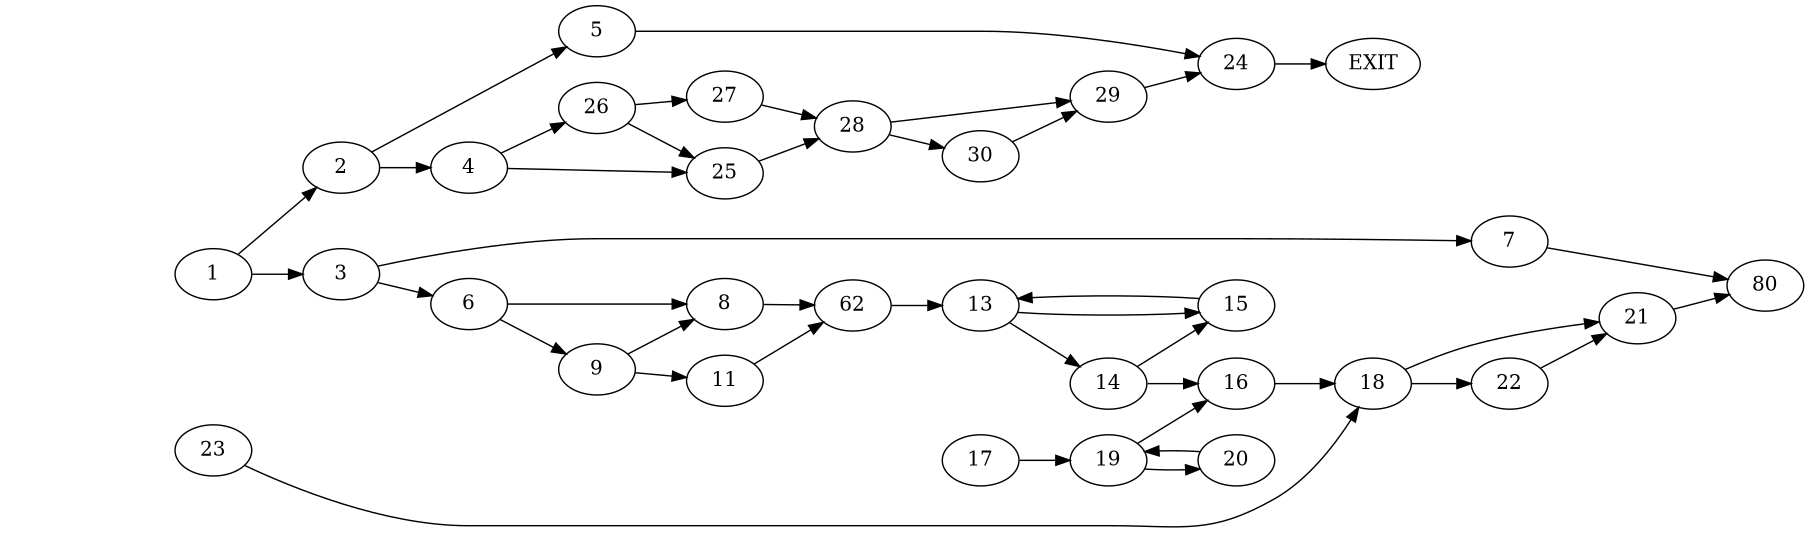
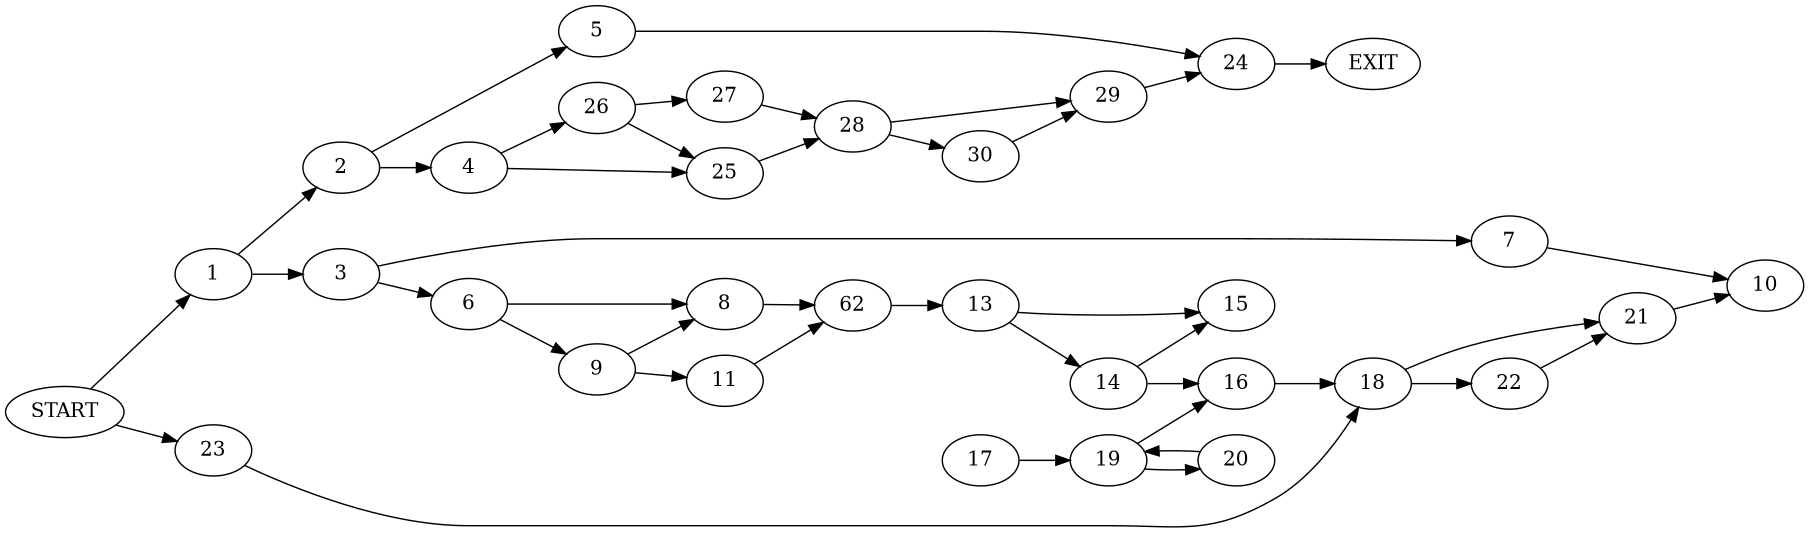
node "80": label "80" -> "10"
edge "15" -> "13": removed
node "START": added
